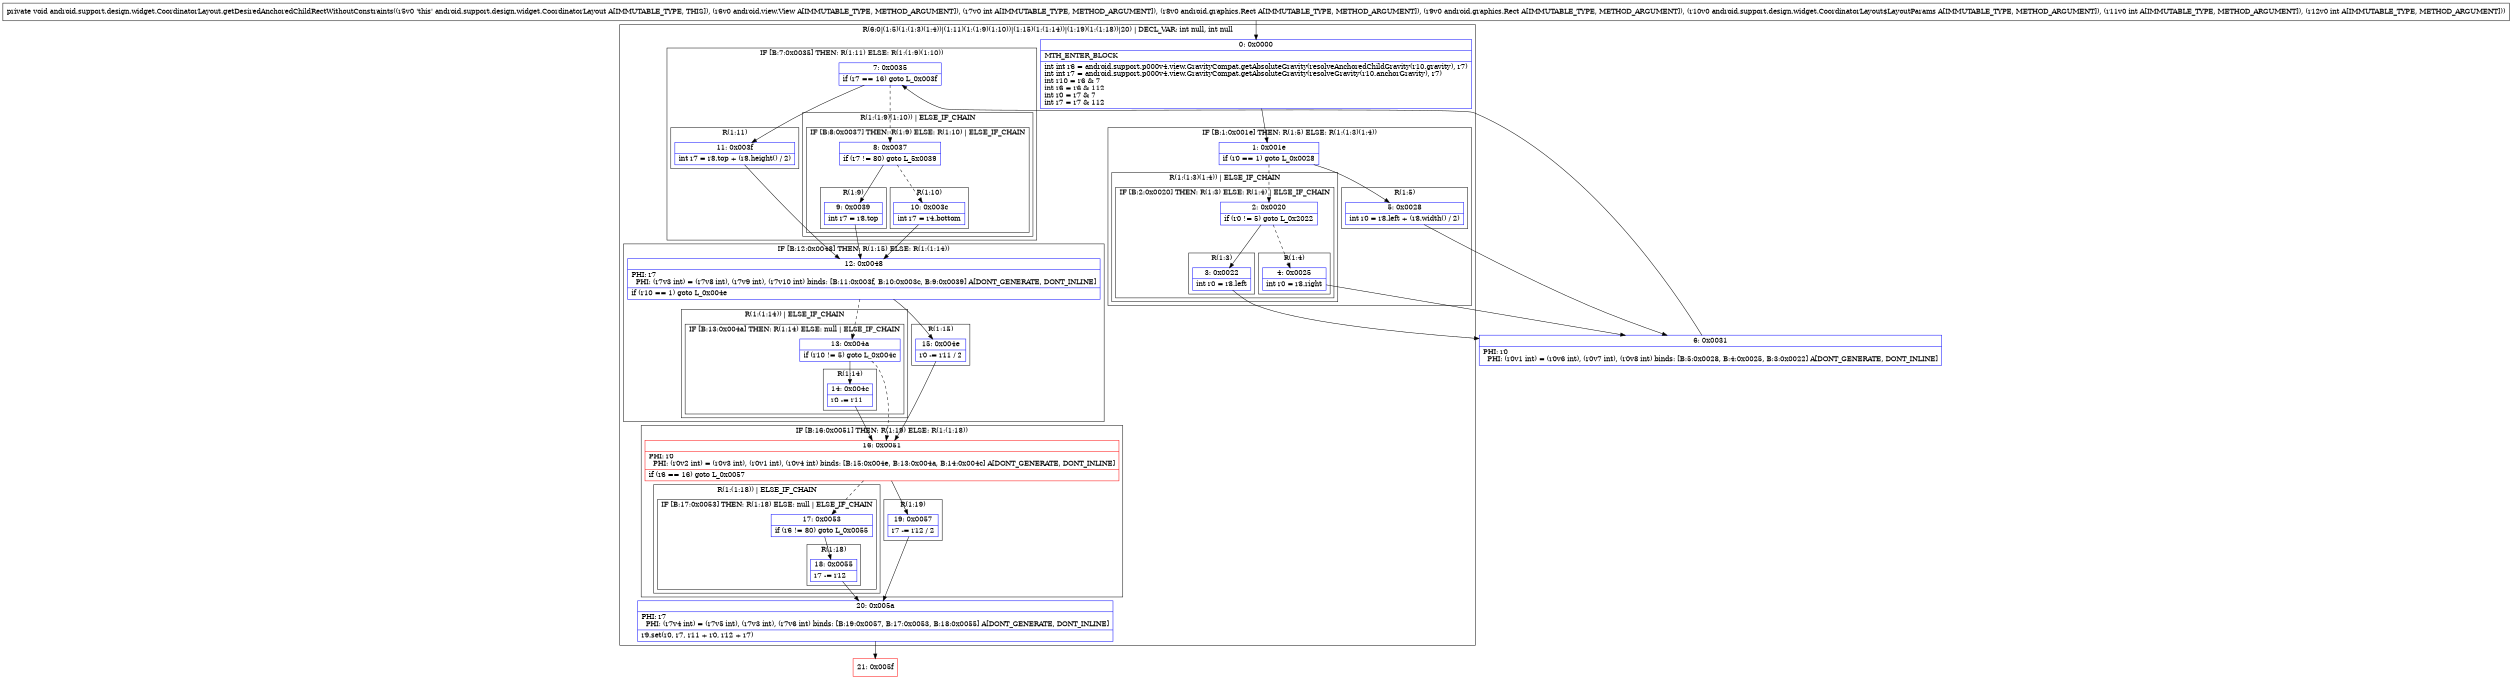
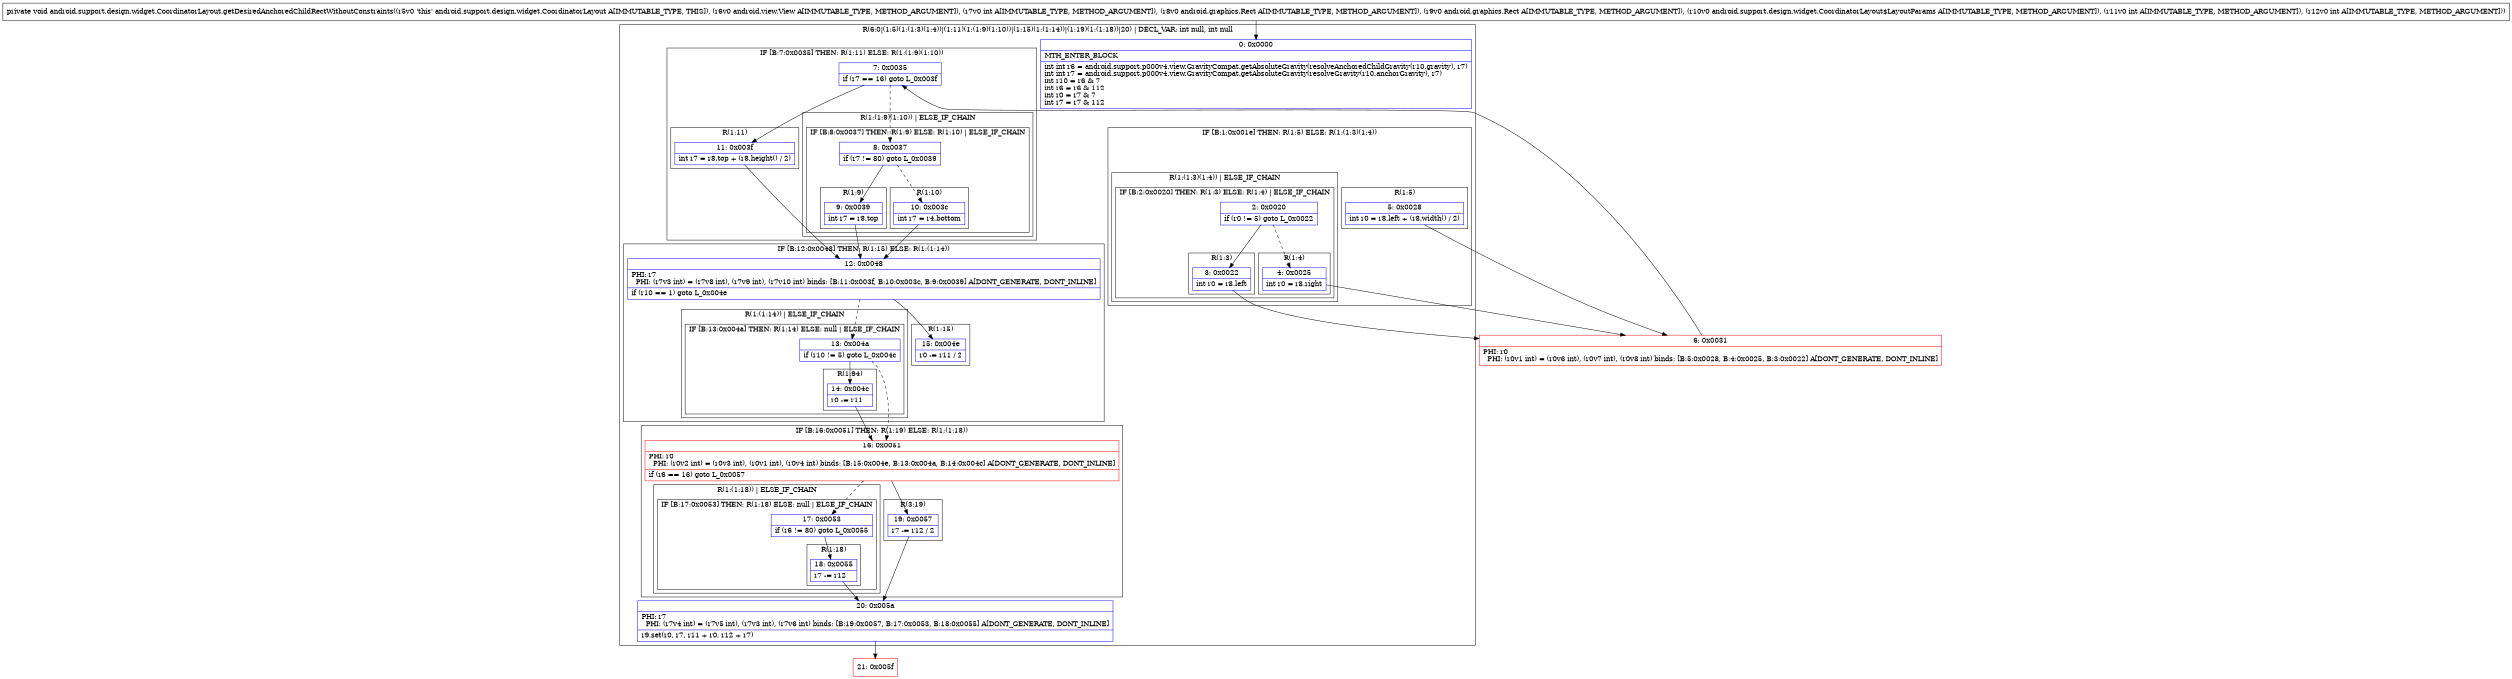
node "1: 0x001e": removed
node "8: 0x0037": text "if (r7 != 80) goto L_5x0039" -> "if (r7 != 80) goto L_0x0039"
node "2: 0x0020": text "if (r0 != 5) goto L_0x2022" -> "if (r0 != 5) goto L_0x0022"
node "6: 0x0031": color blue -> red
cluster "R(1:14)": label "R(1:14)" -> "R(1:94)"
edge "15: 0x004e" -> "16: 0x0051": removed
cluster "R(1:19)": label "R(1:19)" -> "R(3:19)"
